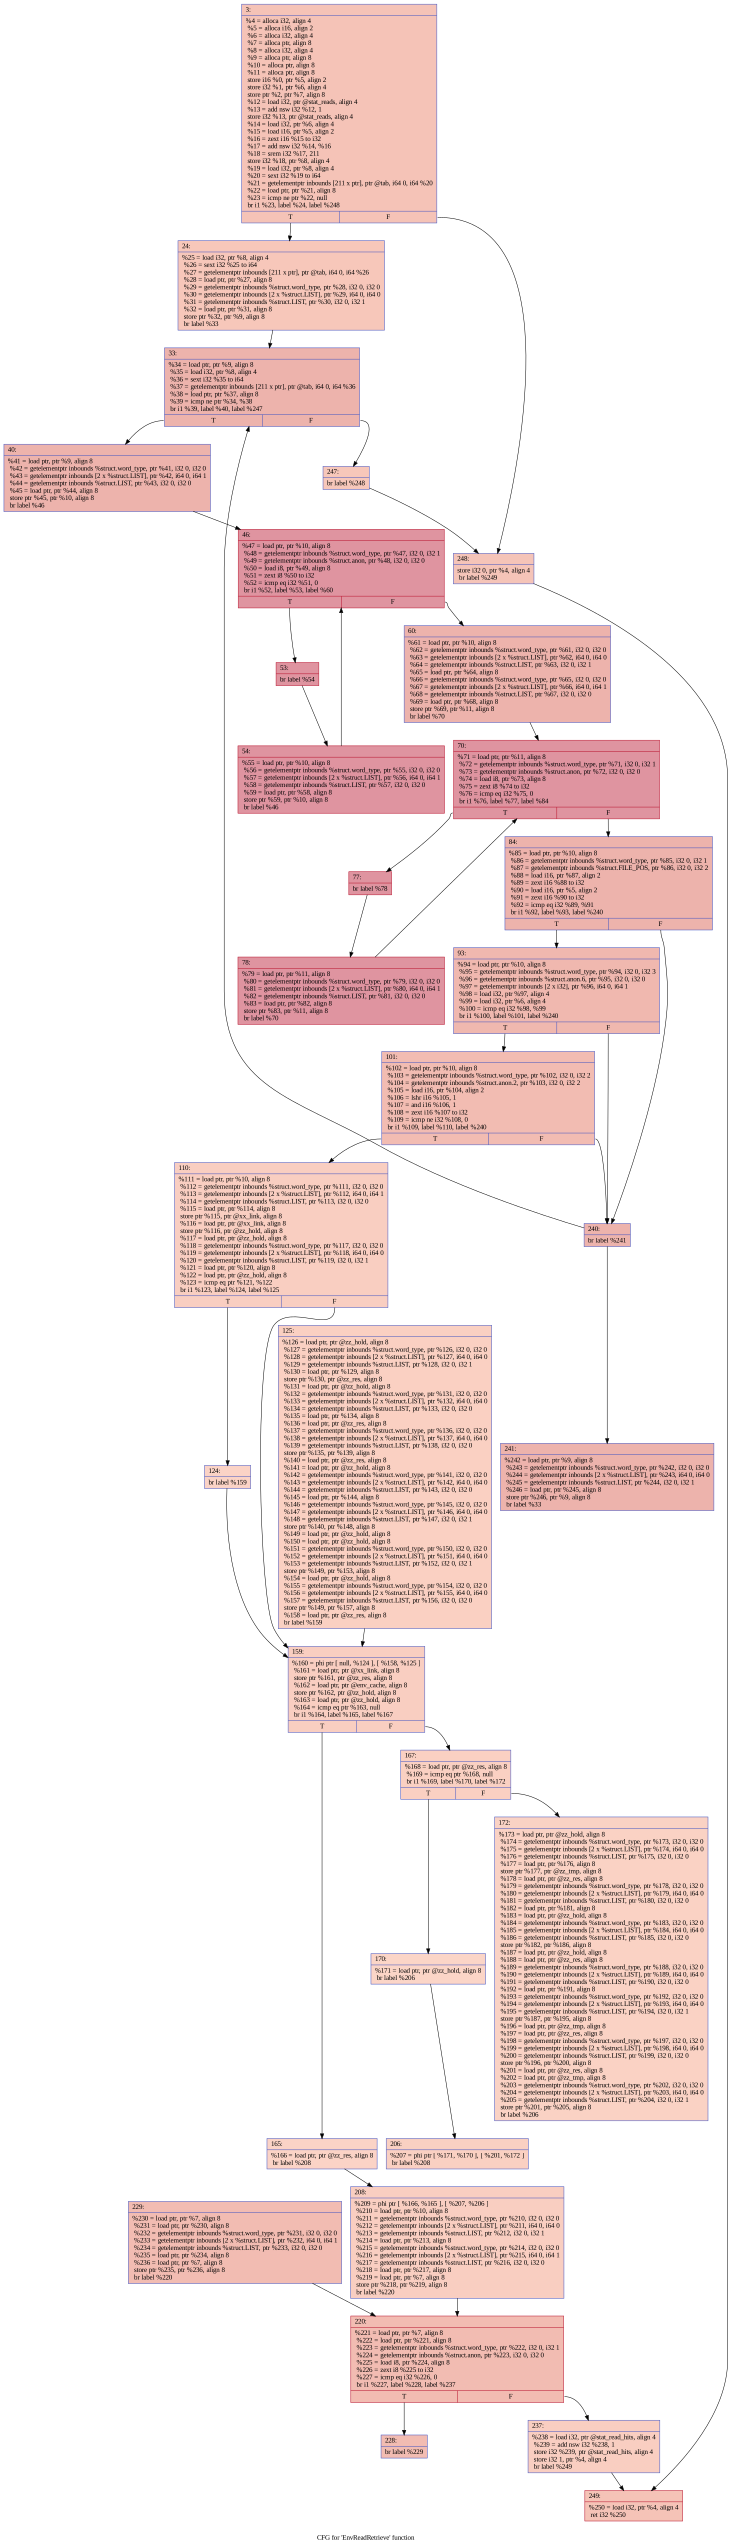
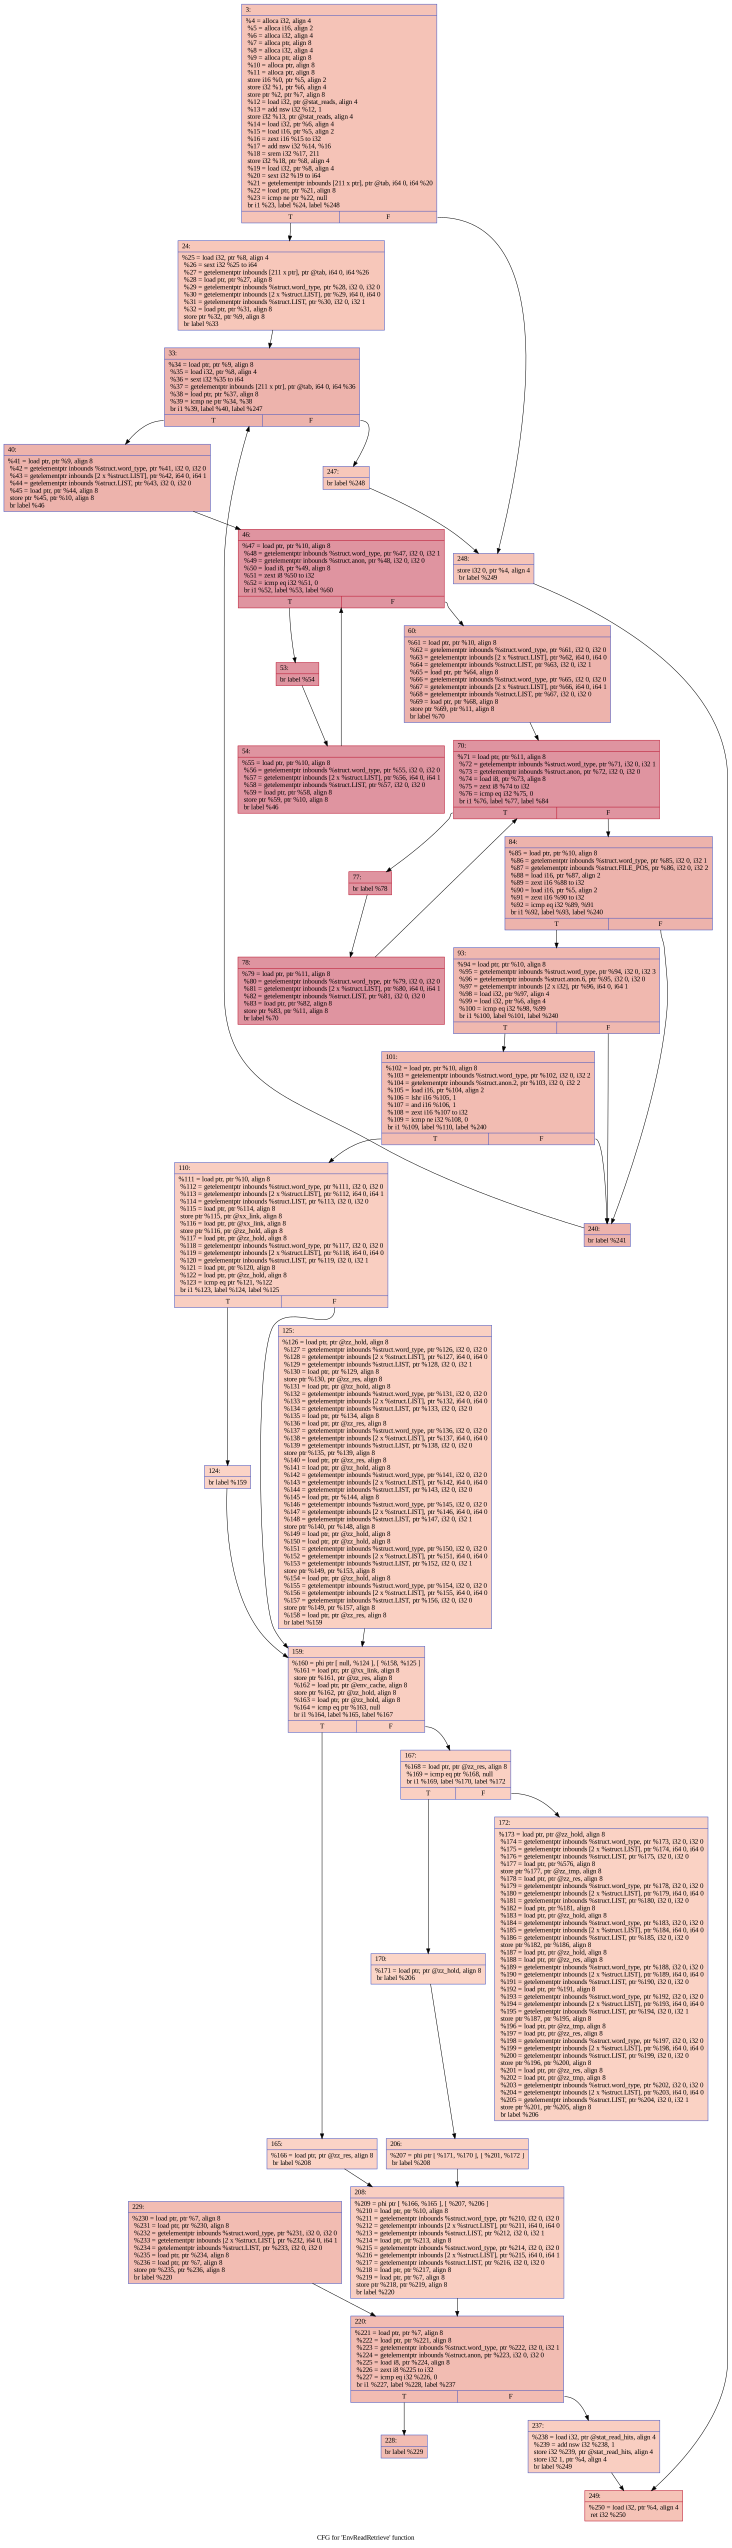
node "241:": removed
node "172:": text "%177 = load ptr, ptr %176, align 8" -> "%177 = load ptr, ptr %576, align 8"
edge "206:" -> "208:": added
node "220:": color #b70d28ff -> #3d50c3ff
